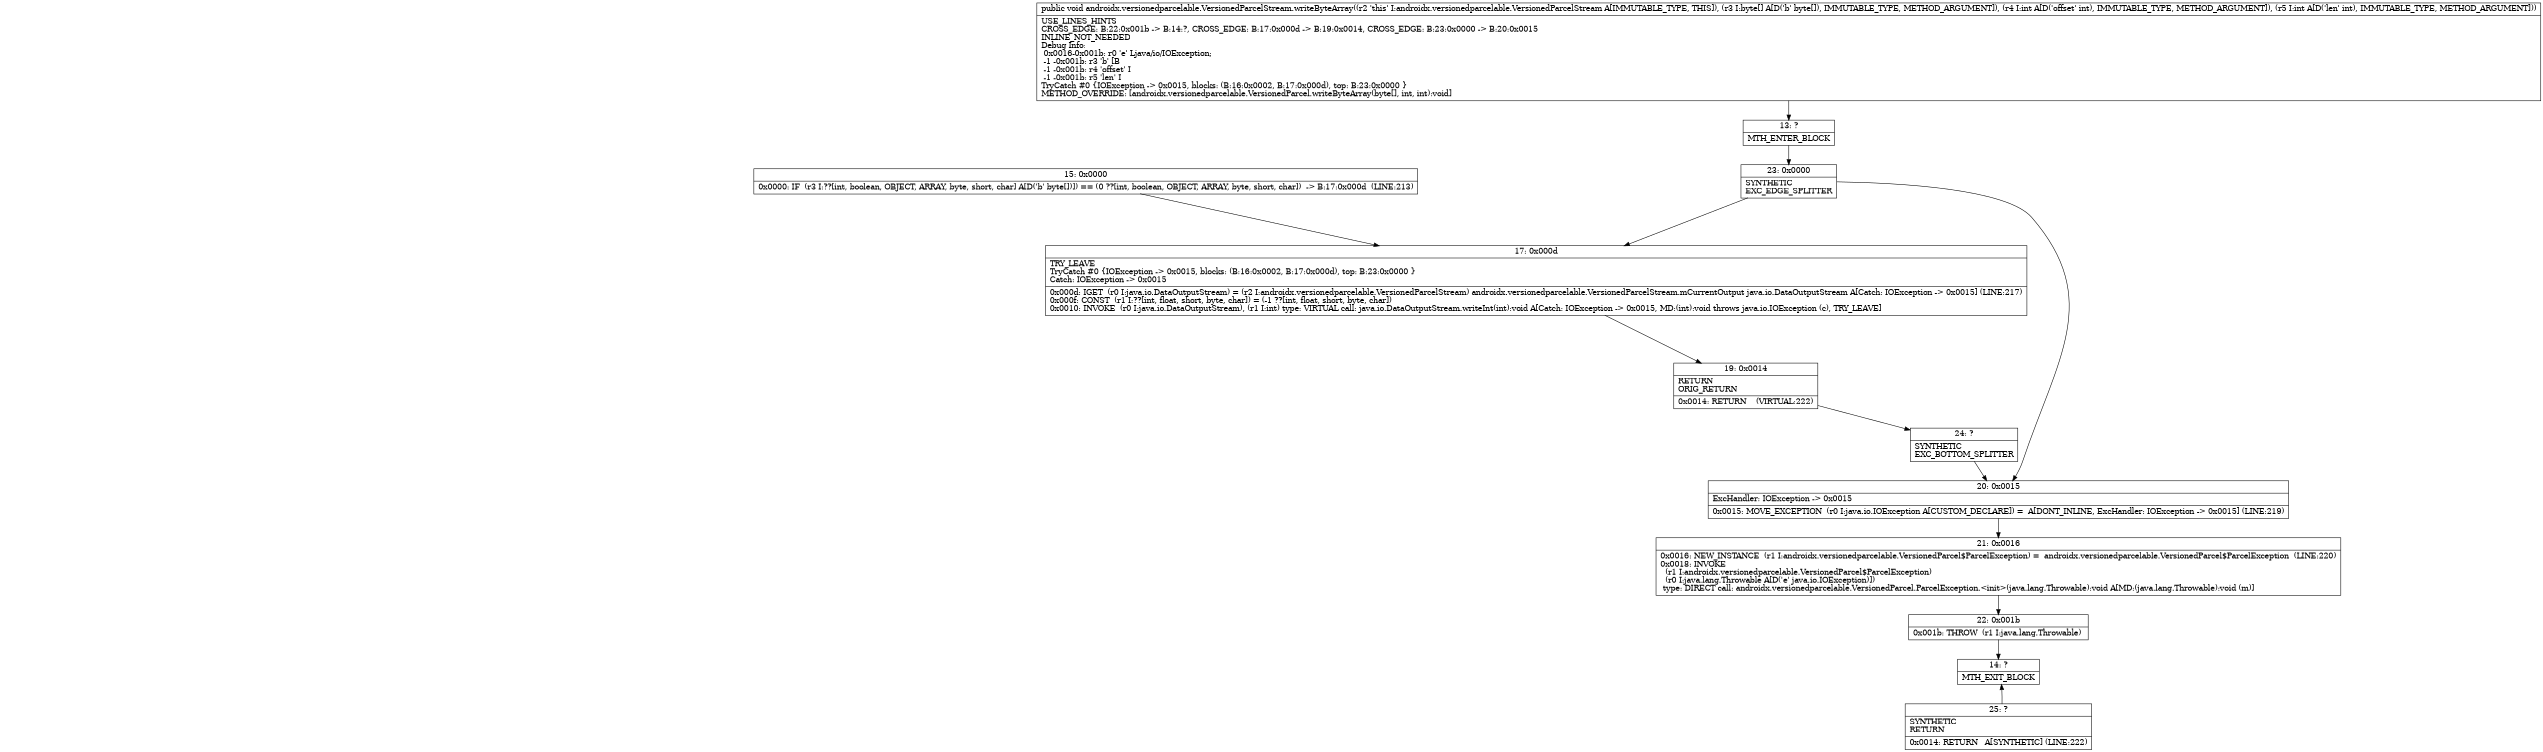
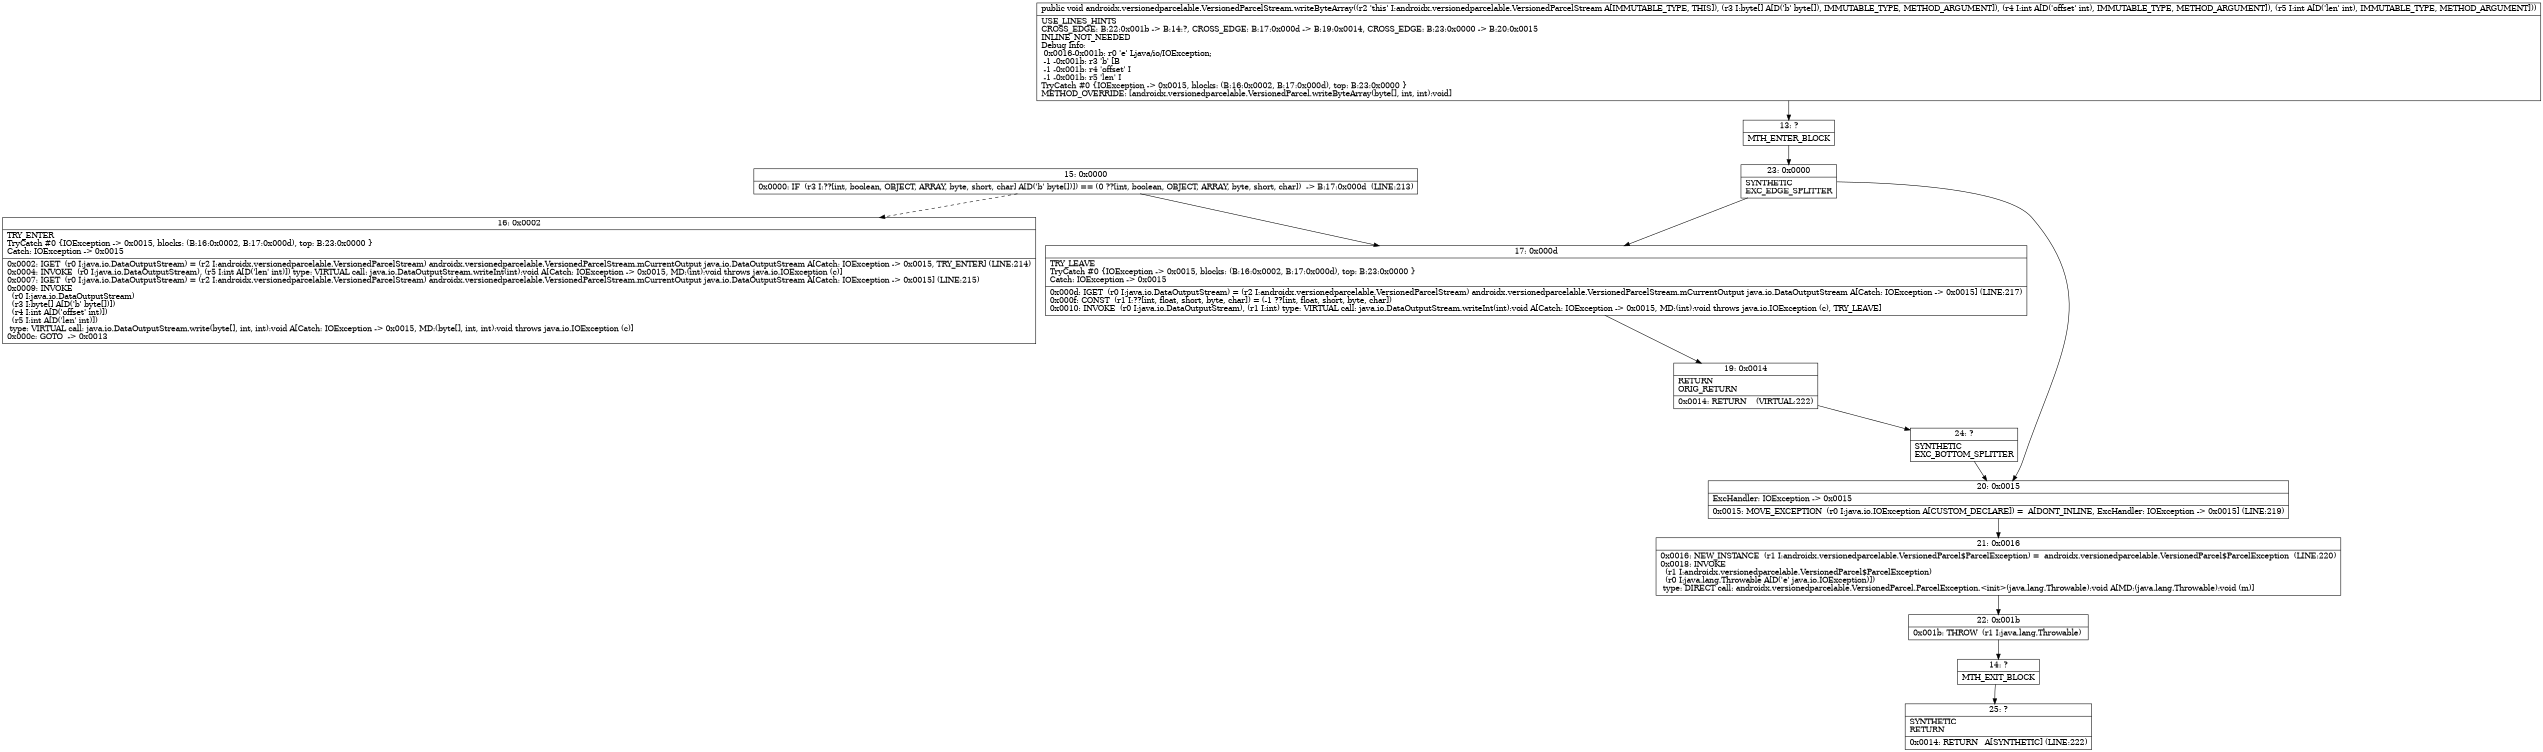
node "16: 0x0002": added
edge "25: ?" -> "14: ?": reversed
